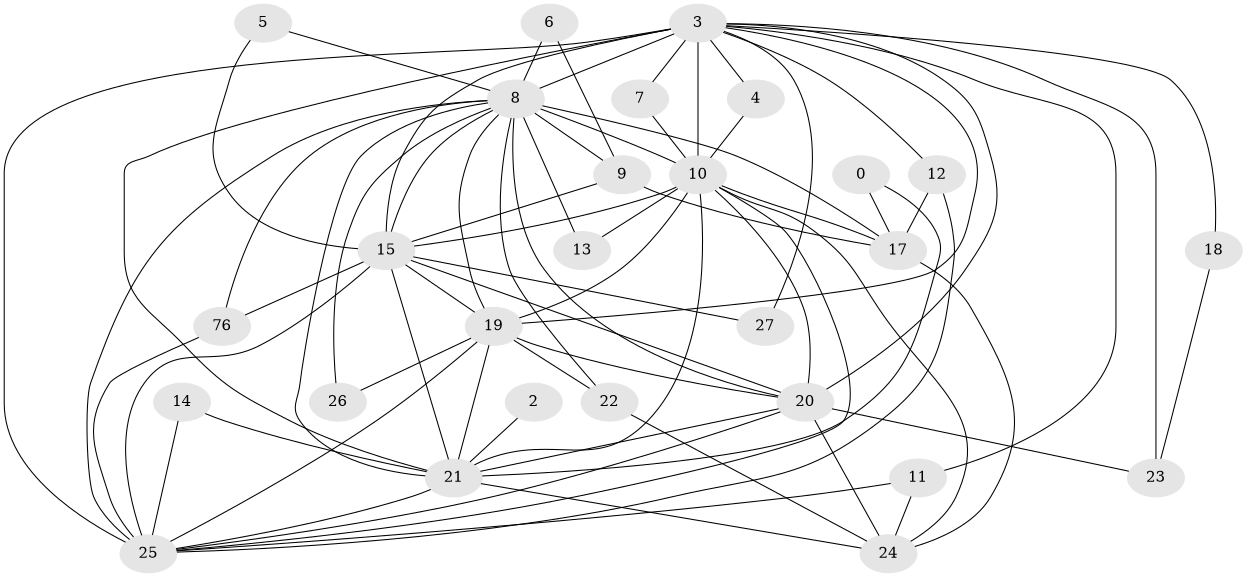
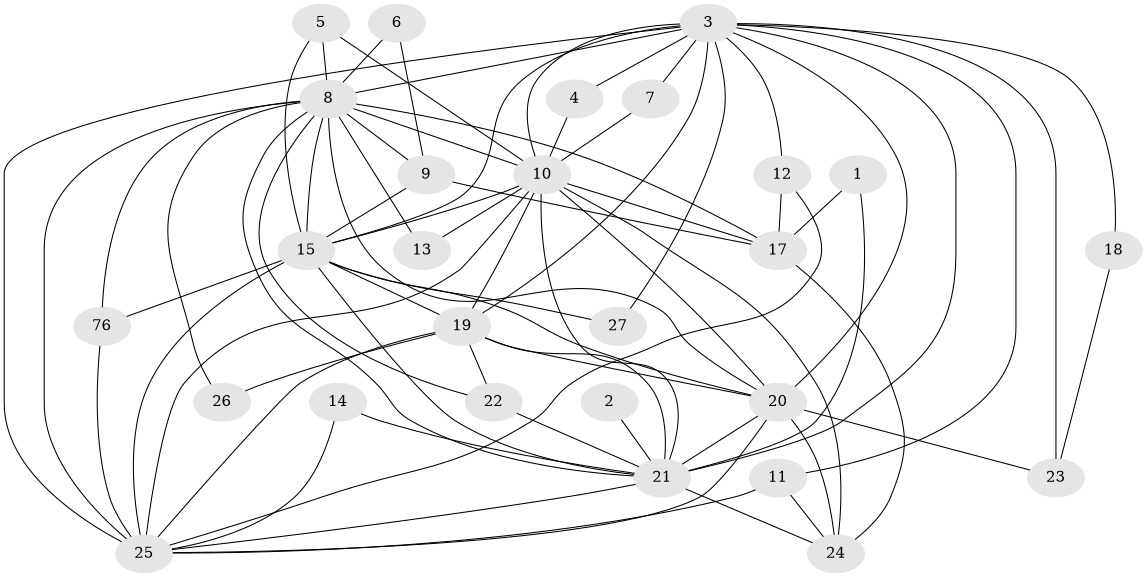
edge "5" -- "10": added
node "0": label "0" -> "1"
edge "8" -- "19": removed
edge "22" -- "24": now "22" -- "21"
